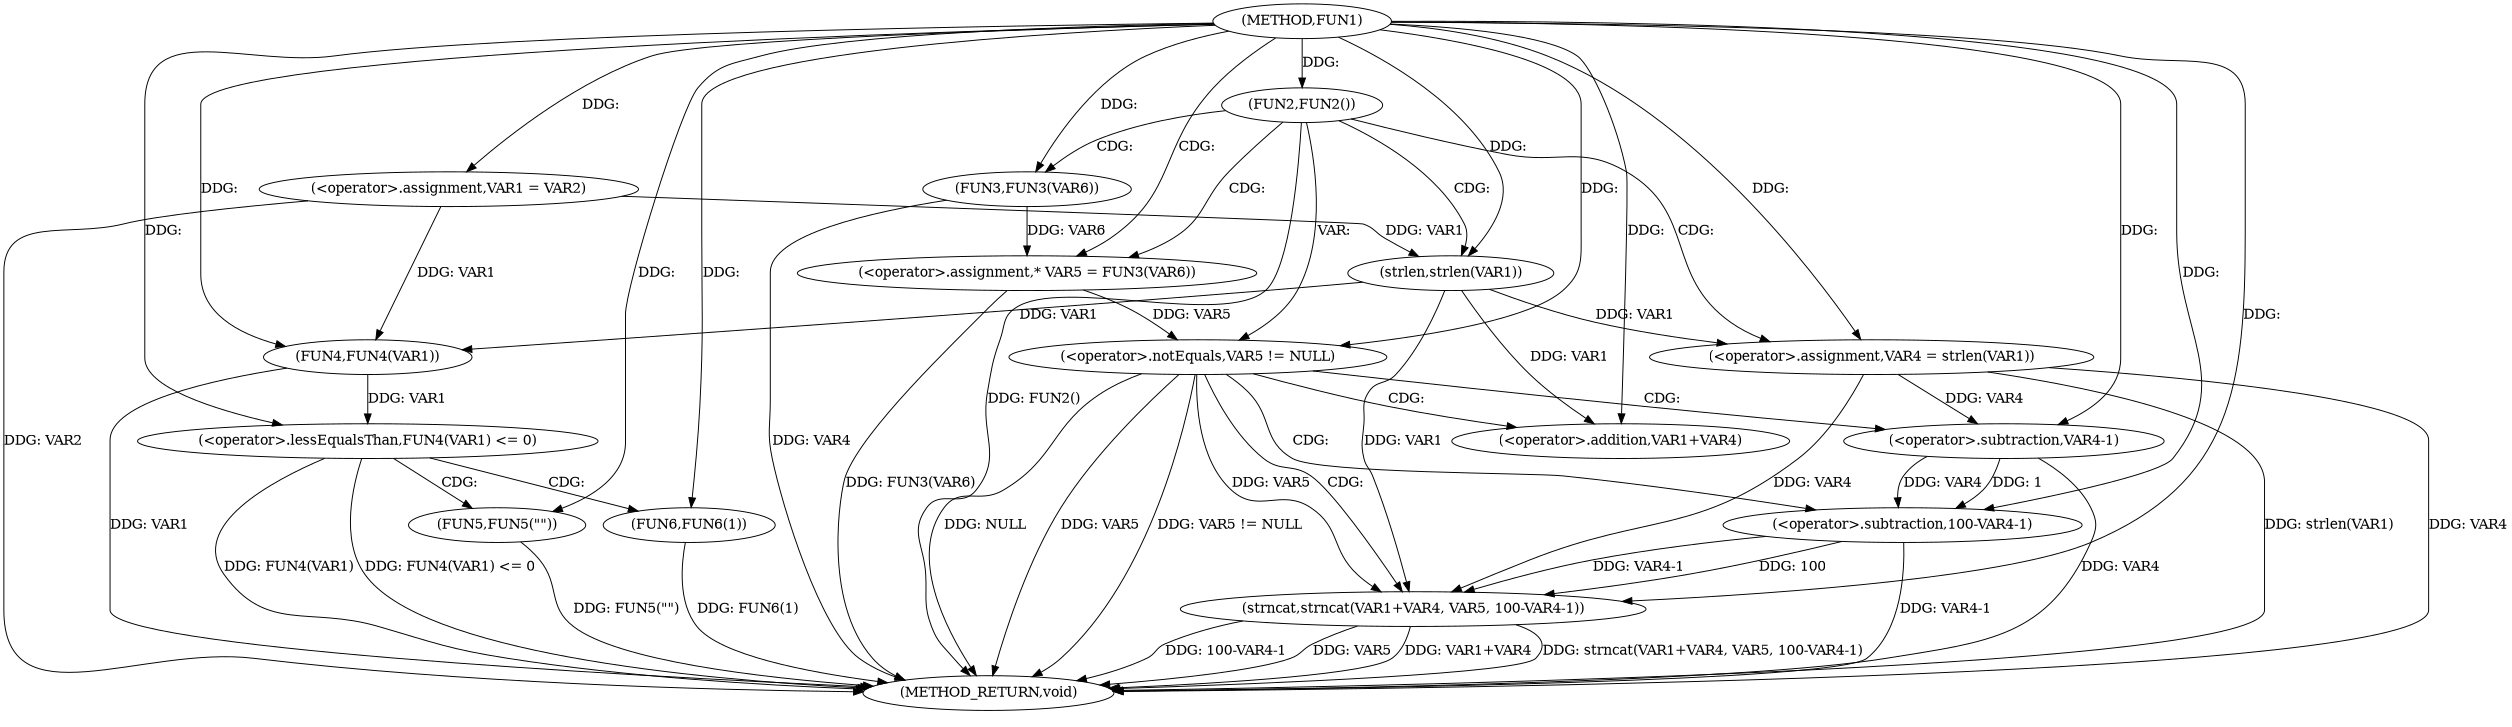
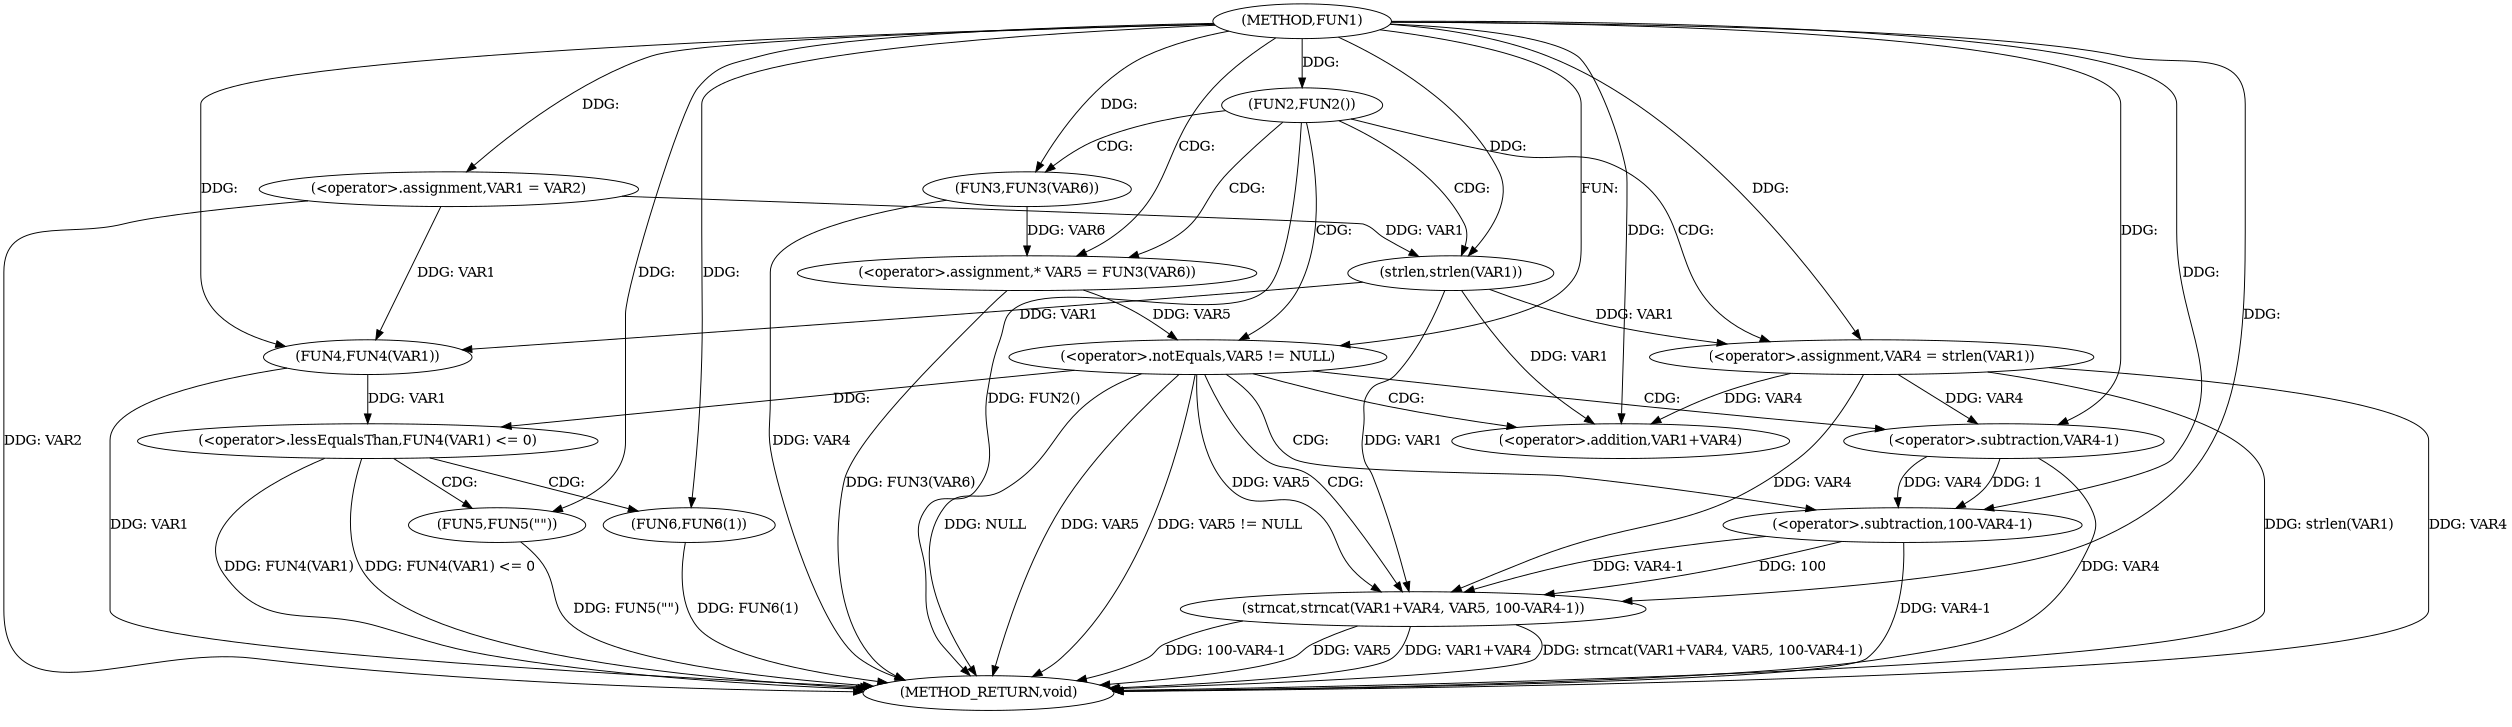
edge "(METHOD,FUN1)" -> "(<operator>.lessEqualsThan,FUN4(VAR1) <= 0)": now "(<operator>.notEquals,VAR5 != NULL)" -> "(<operator>.lessEqualsThan,FUN4(VAR1) <= 0)"
edge "(METHOD,FUN1)" -> "(<operator>.notEquals,VAR5 != NULL)": label "DDG: " -> "FUN: "
edge "(FUN2,FUN2())" -> "(<operator>.notEquals,VAR5 != NULL)": label "VAR: " -> "CDG: "
edge "(<operator>.assignment,VAR4 = strlen(VAR1))" -> "(<operator>.addition,VAR1+VAR4)": added, label "DDG: VAR4"
